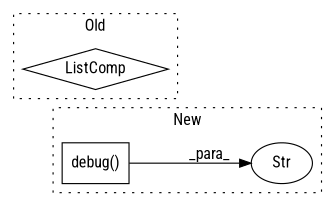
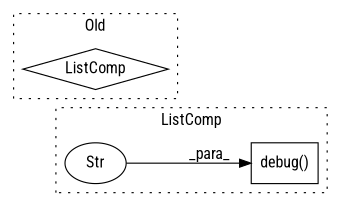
cluster "New": label "New" -> "ListComp"
edge "debug()" -> "Str": reversed
